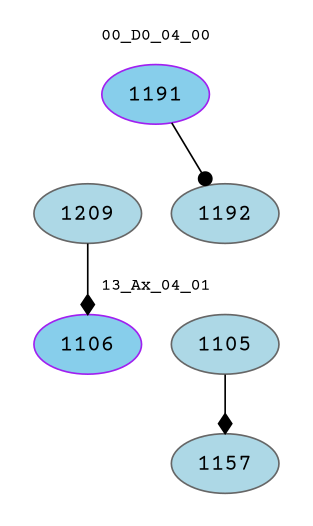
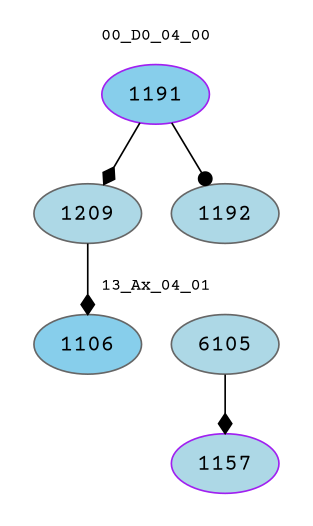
edge "1191" -> "1209": added
node "1106": color purple -> gray40
node "1105": label "1105" -> "6105"
node "1157": color gray40 -> purple
